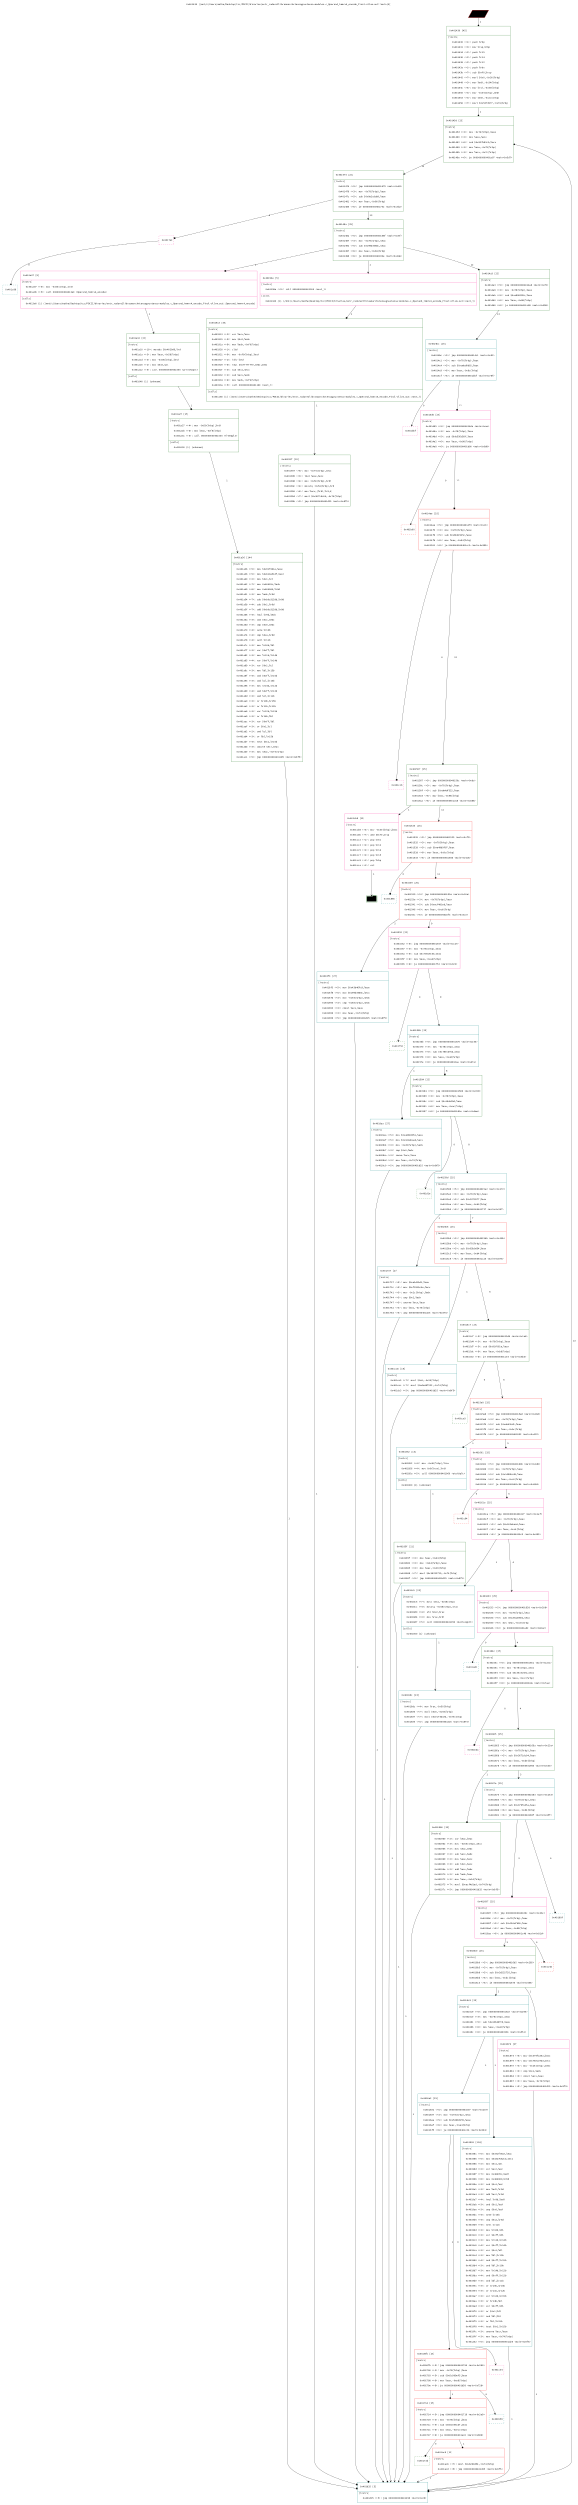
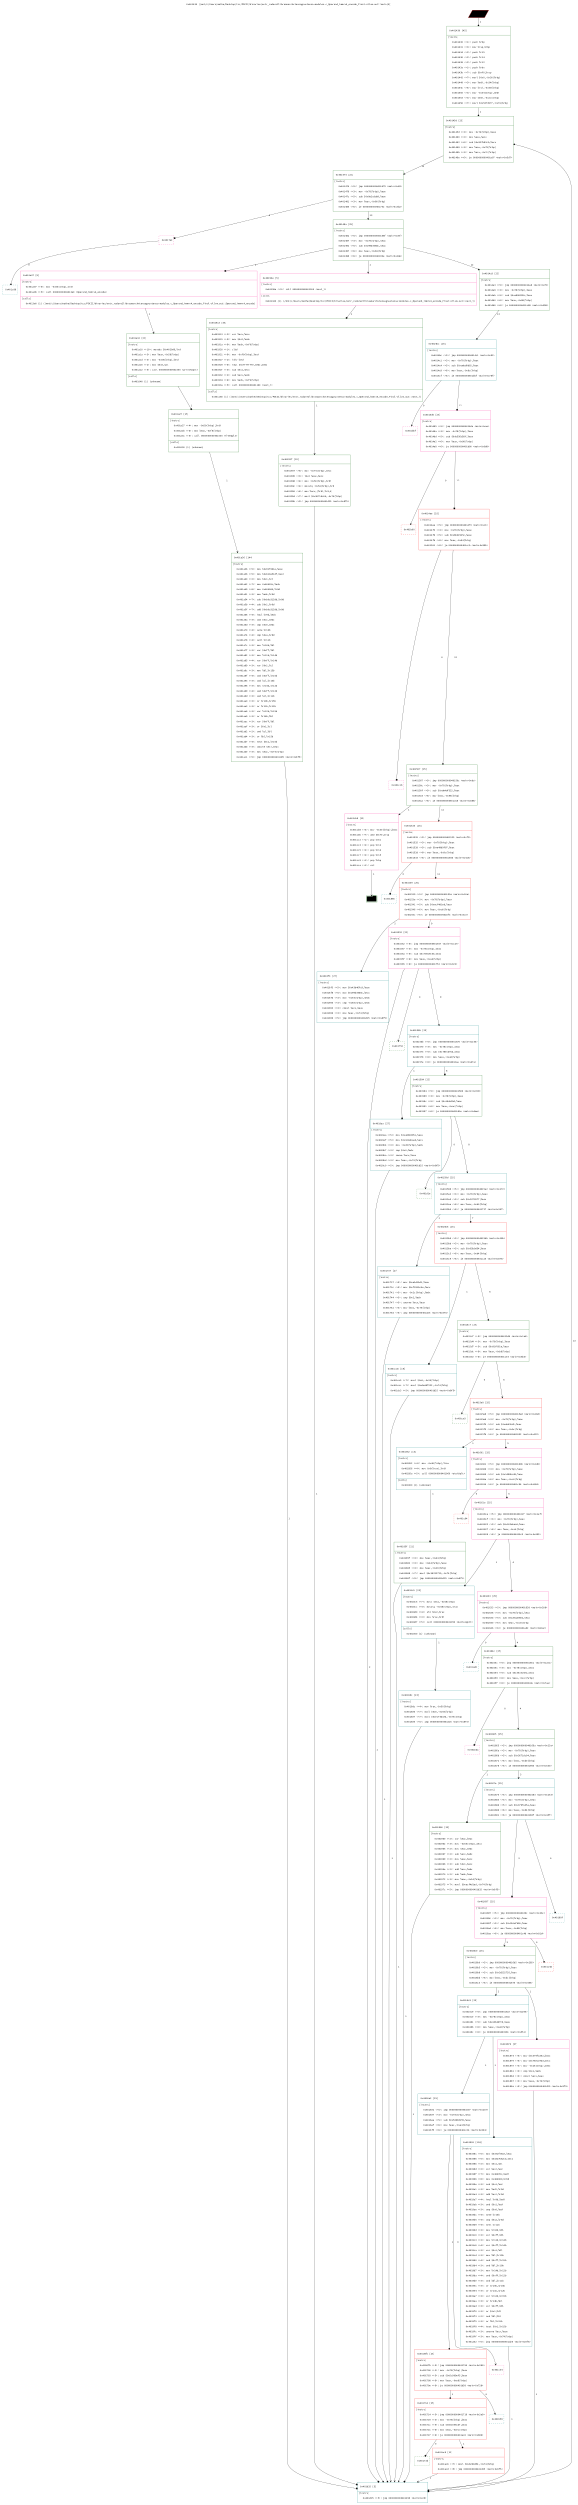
edge "0x4018f3 [27]" -> "0x401d25 [5]": now "0x401552 [25]" -> "0x401d25 [5]"
